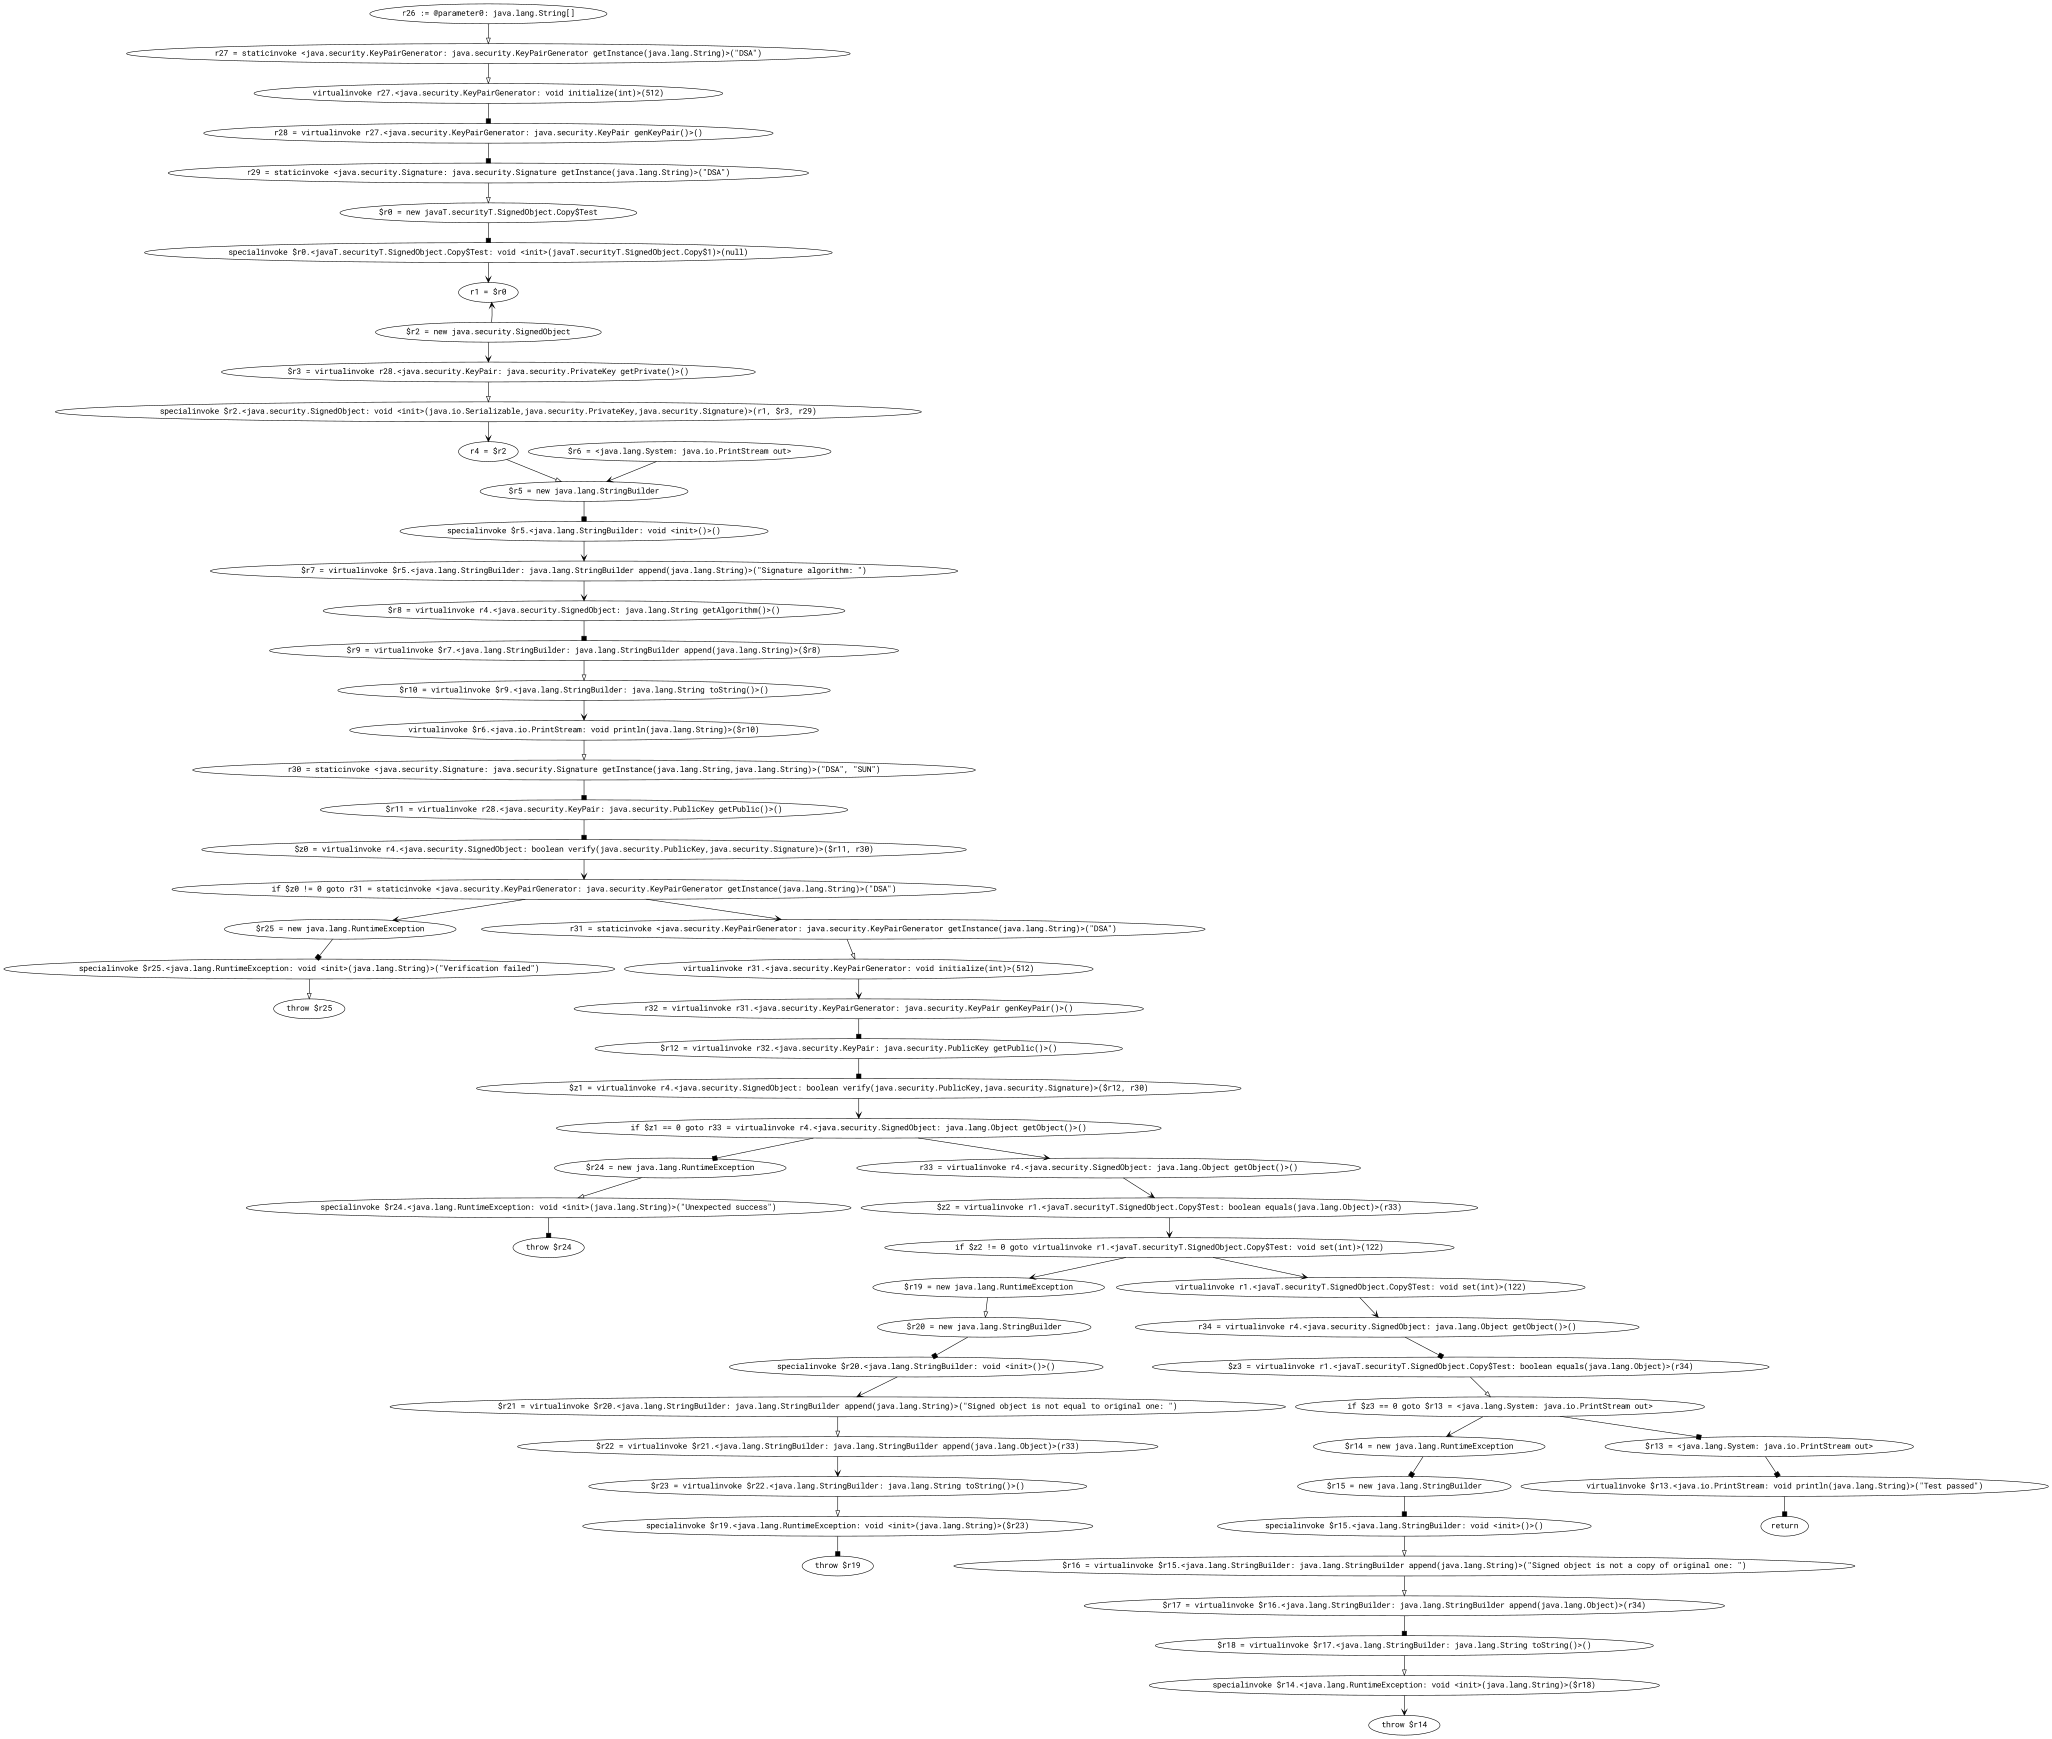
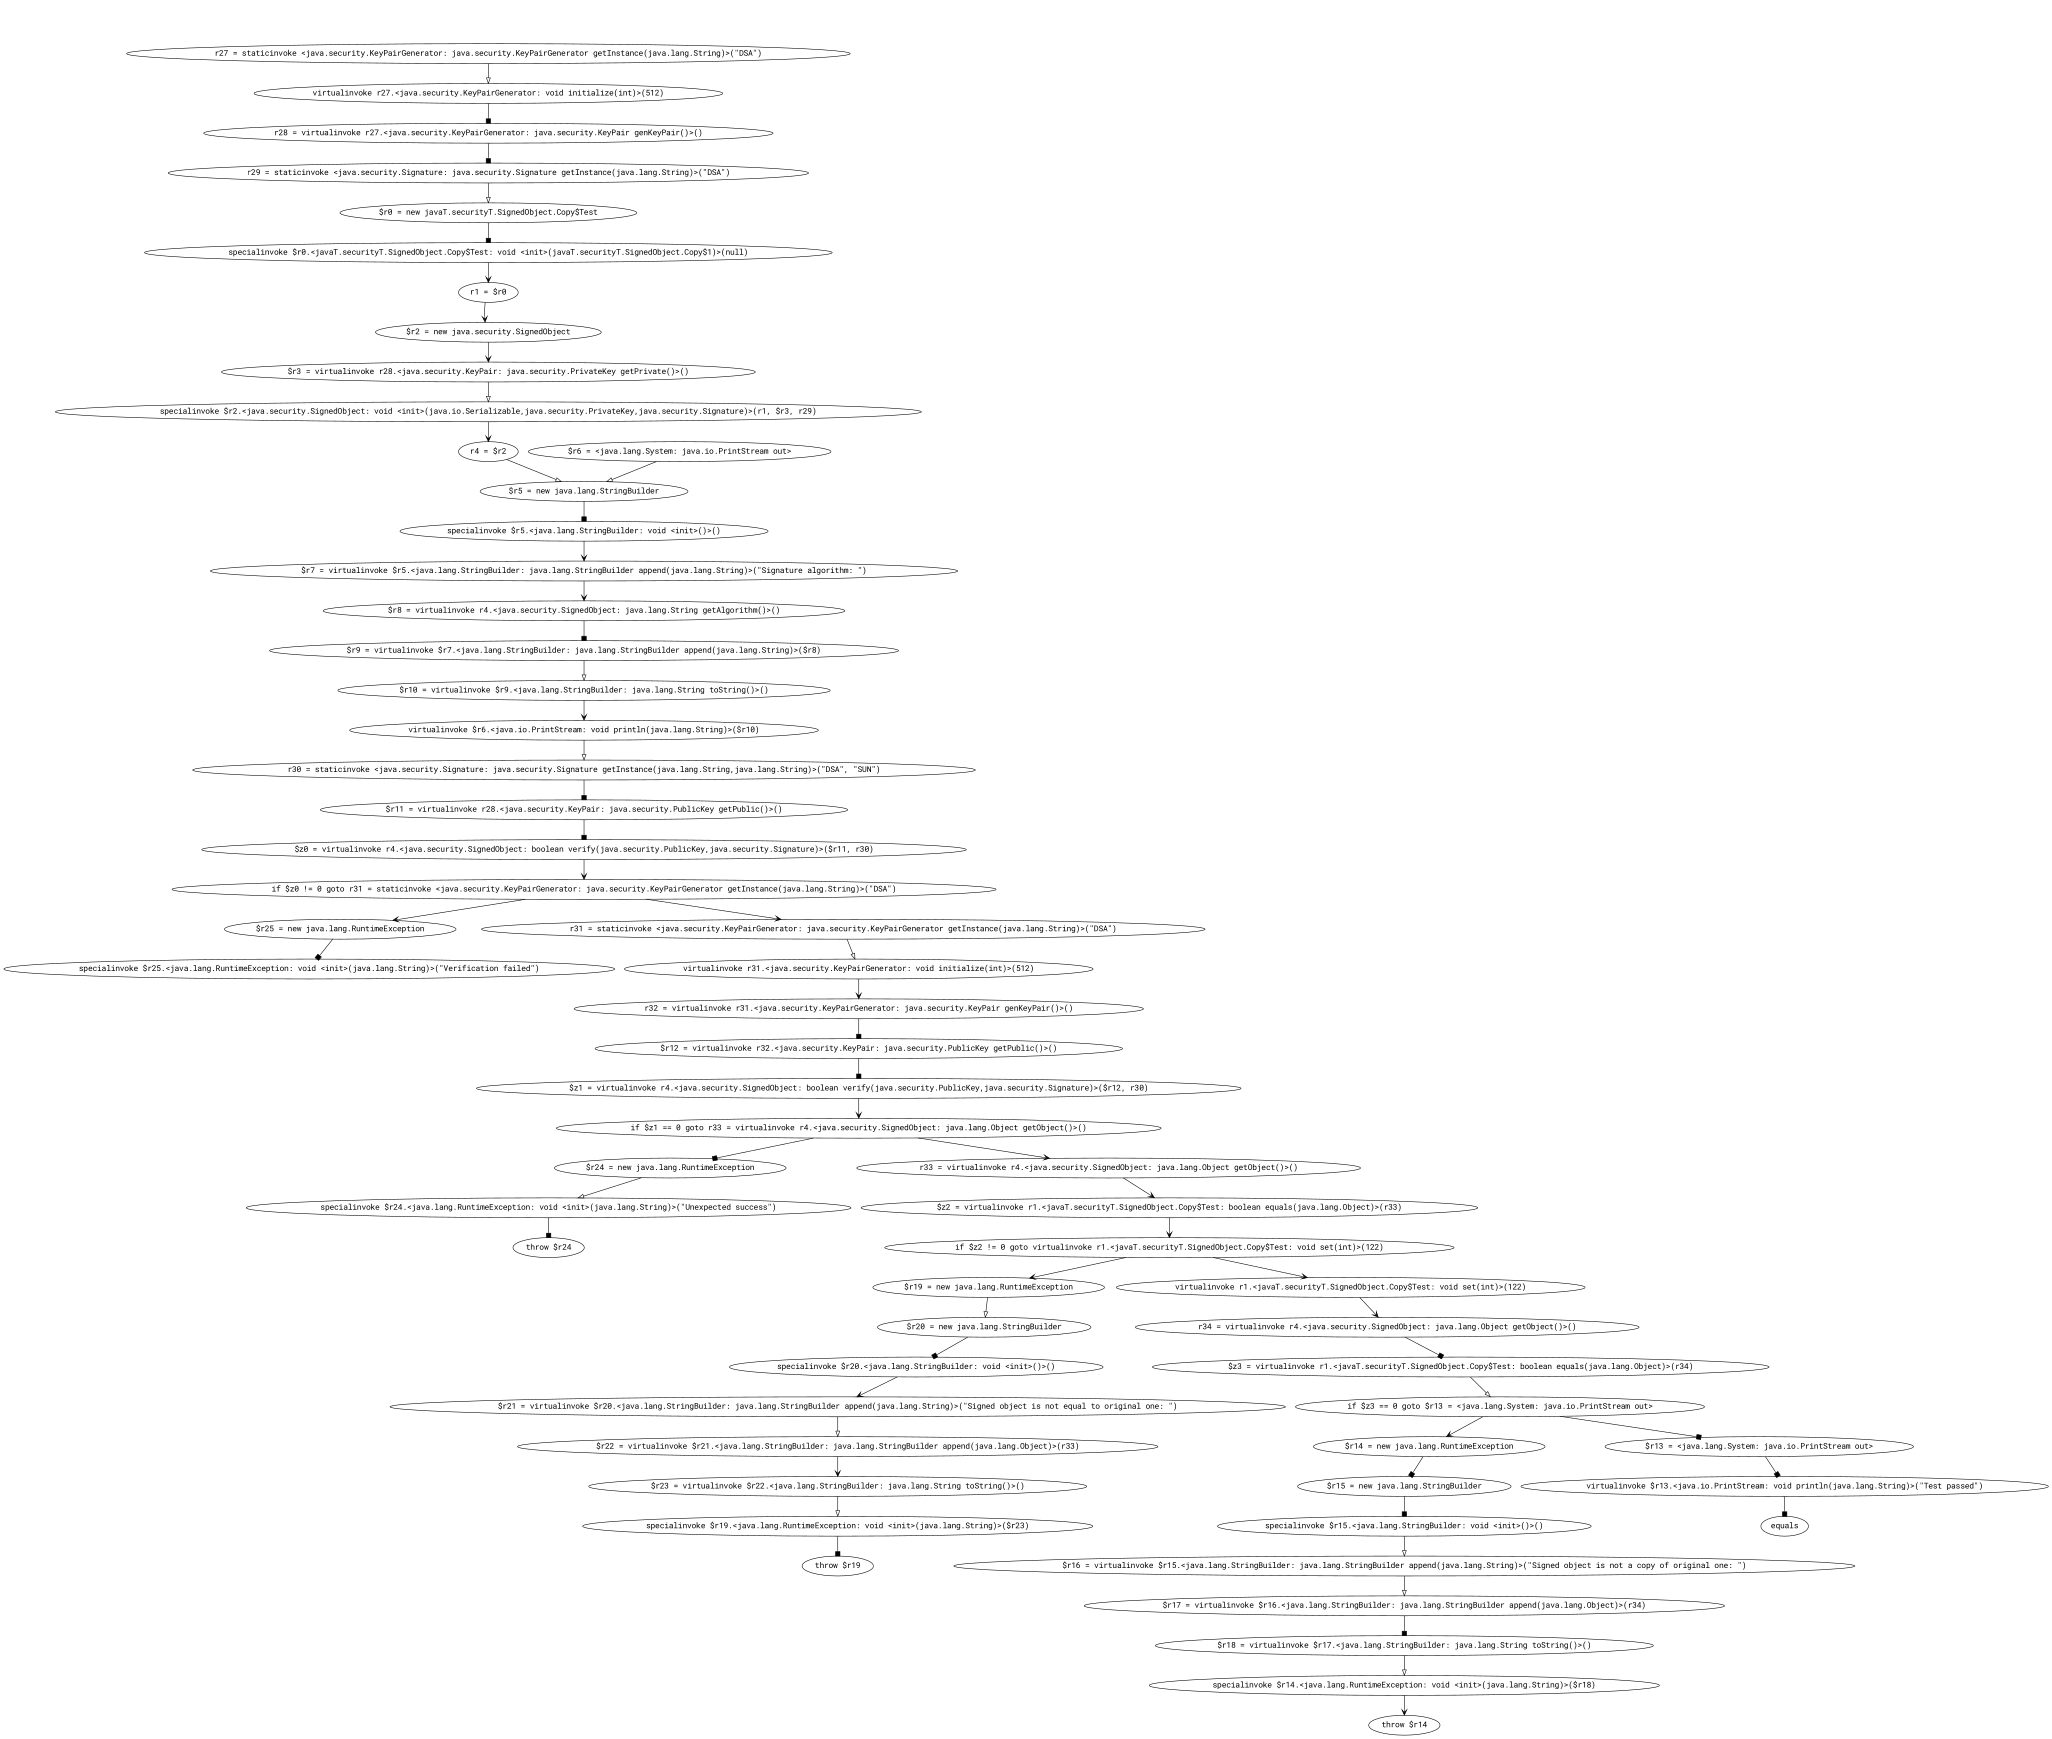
node "r26 := @parameter0: java.lang.String[]": removed
edge "$r2 = new java.security.SignedObject" -> "r1 = $r0": reversed
edge "$r6 = <java.lang.System: java.io.PrintStream out>" -> "$r5 = new java.lang.StringBuilder": arrowhead vee -> onormal
node "throw $r25": removed
node "return": label "return" -> "equals"
